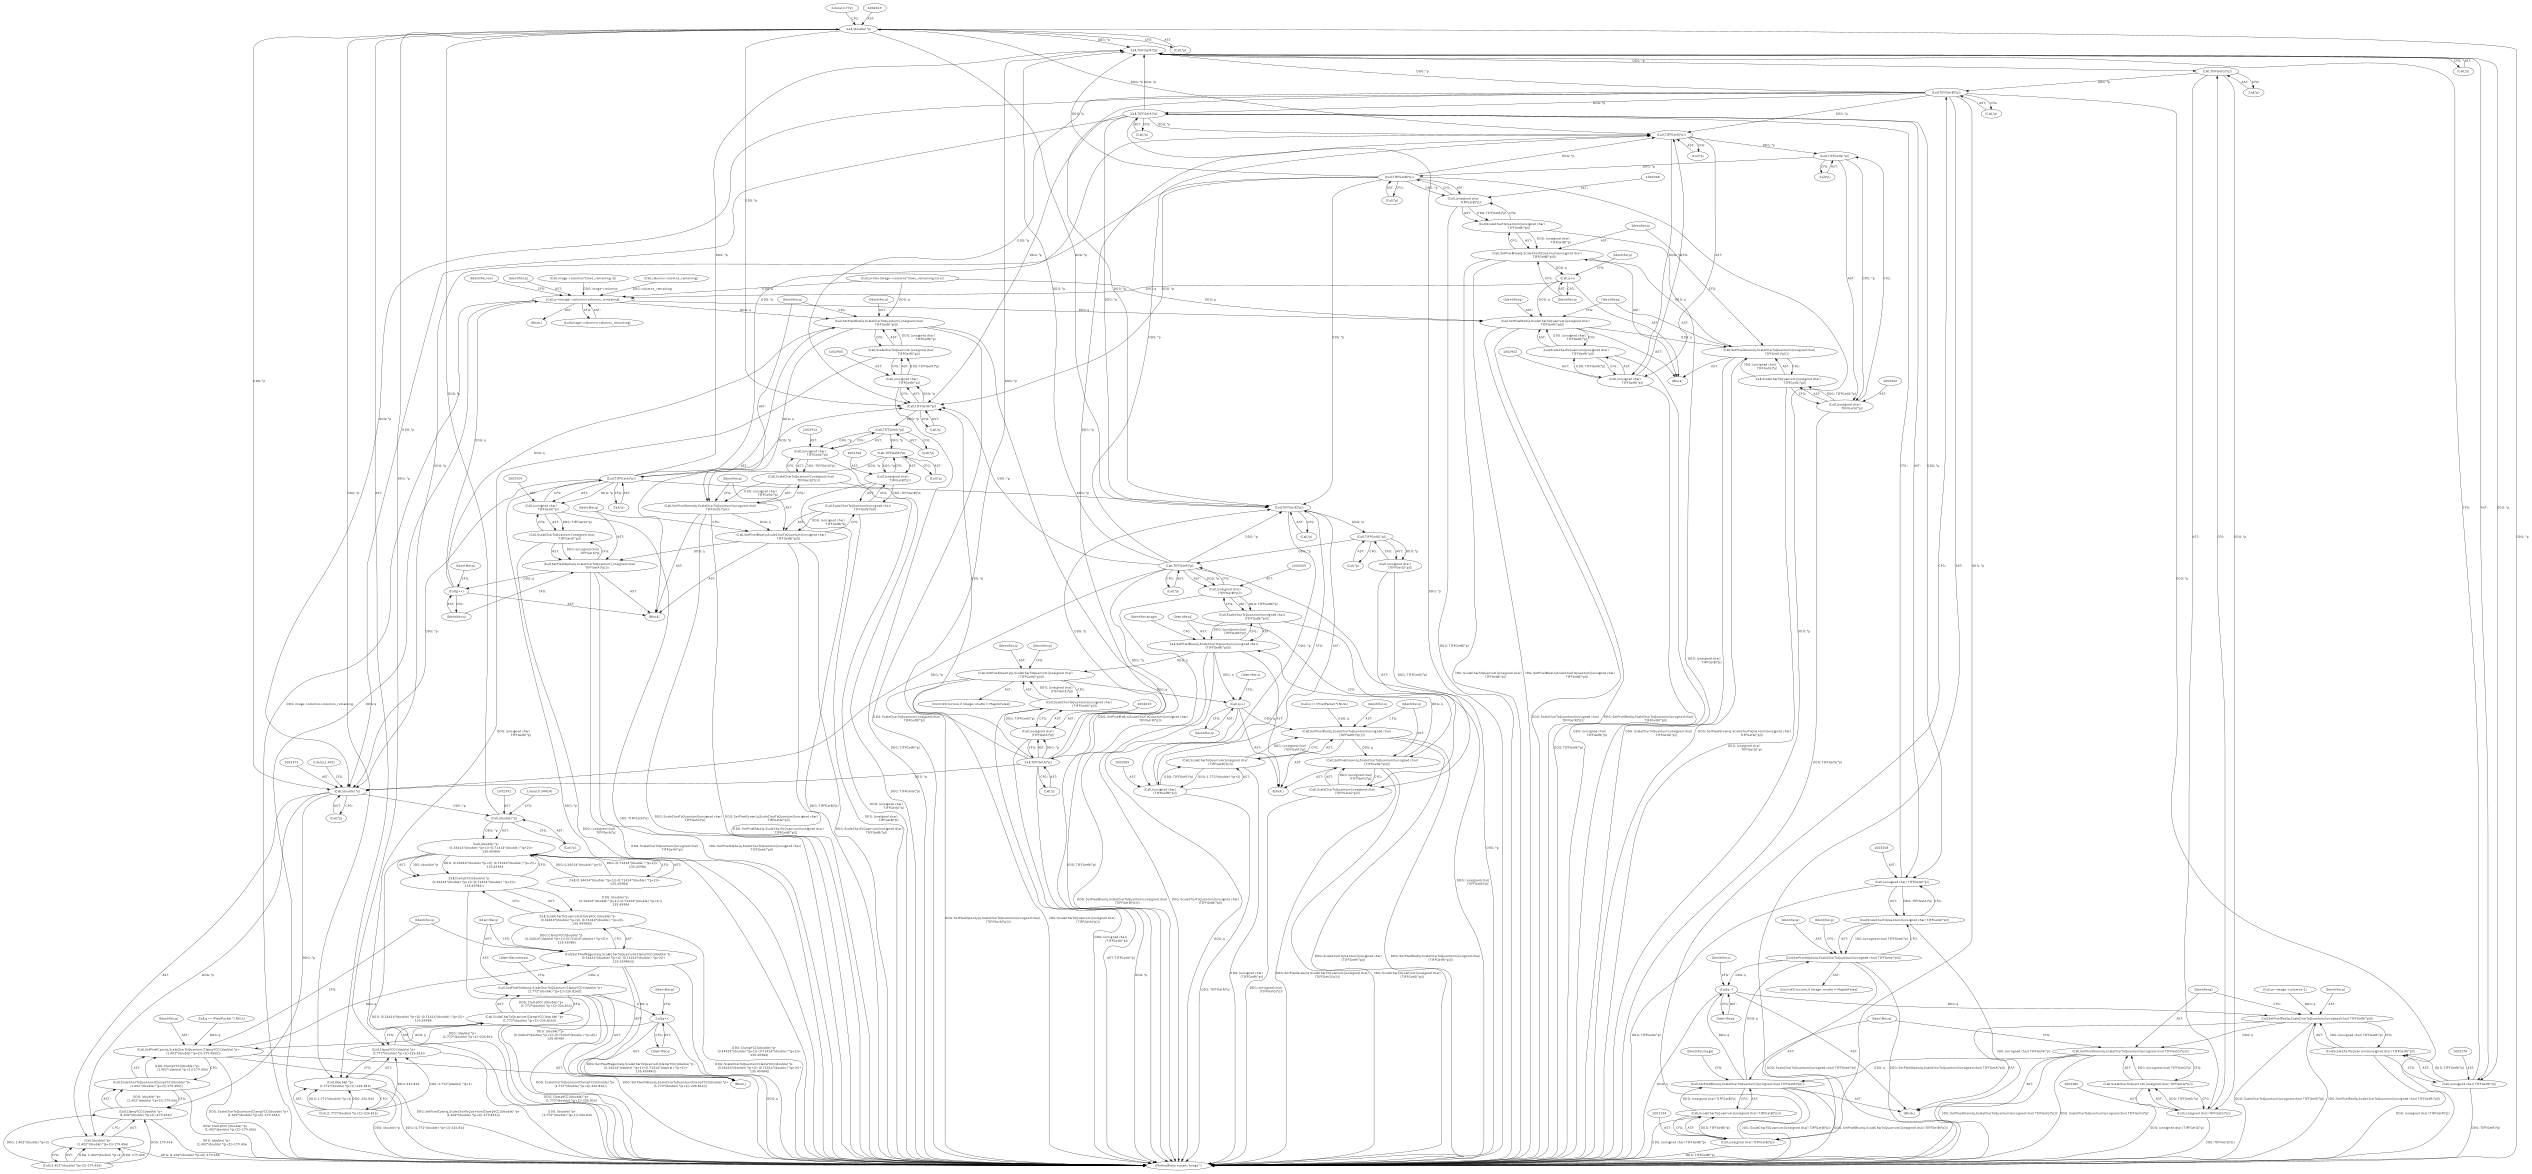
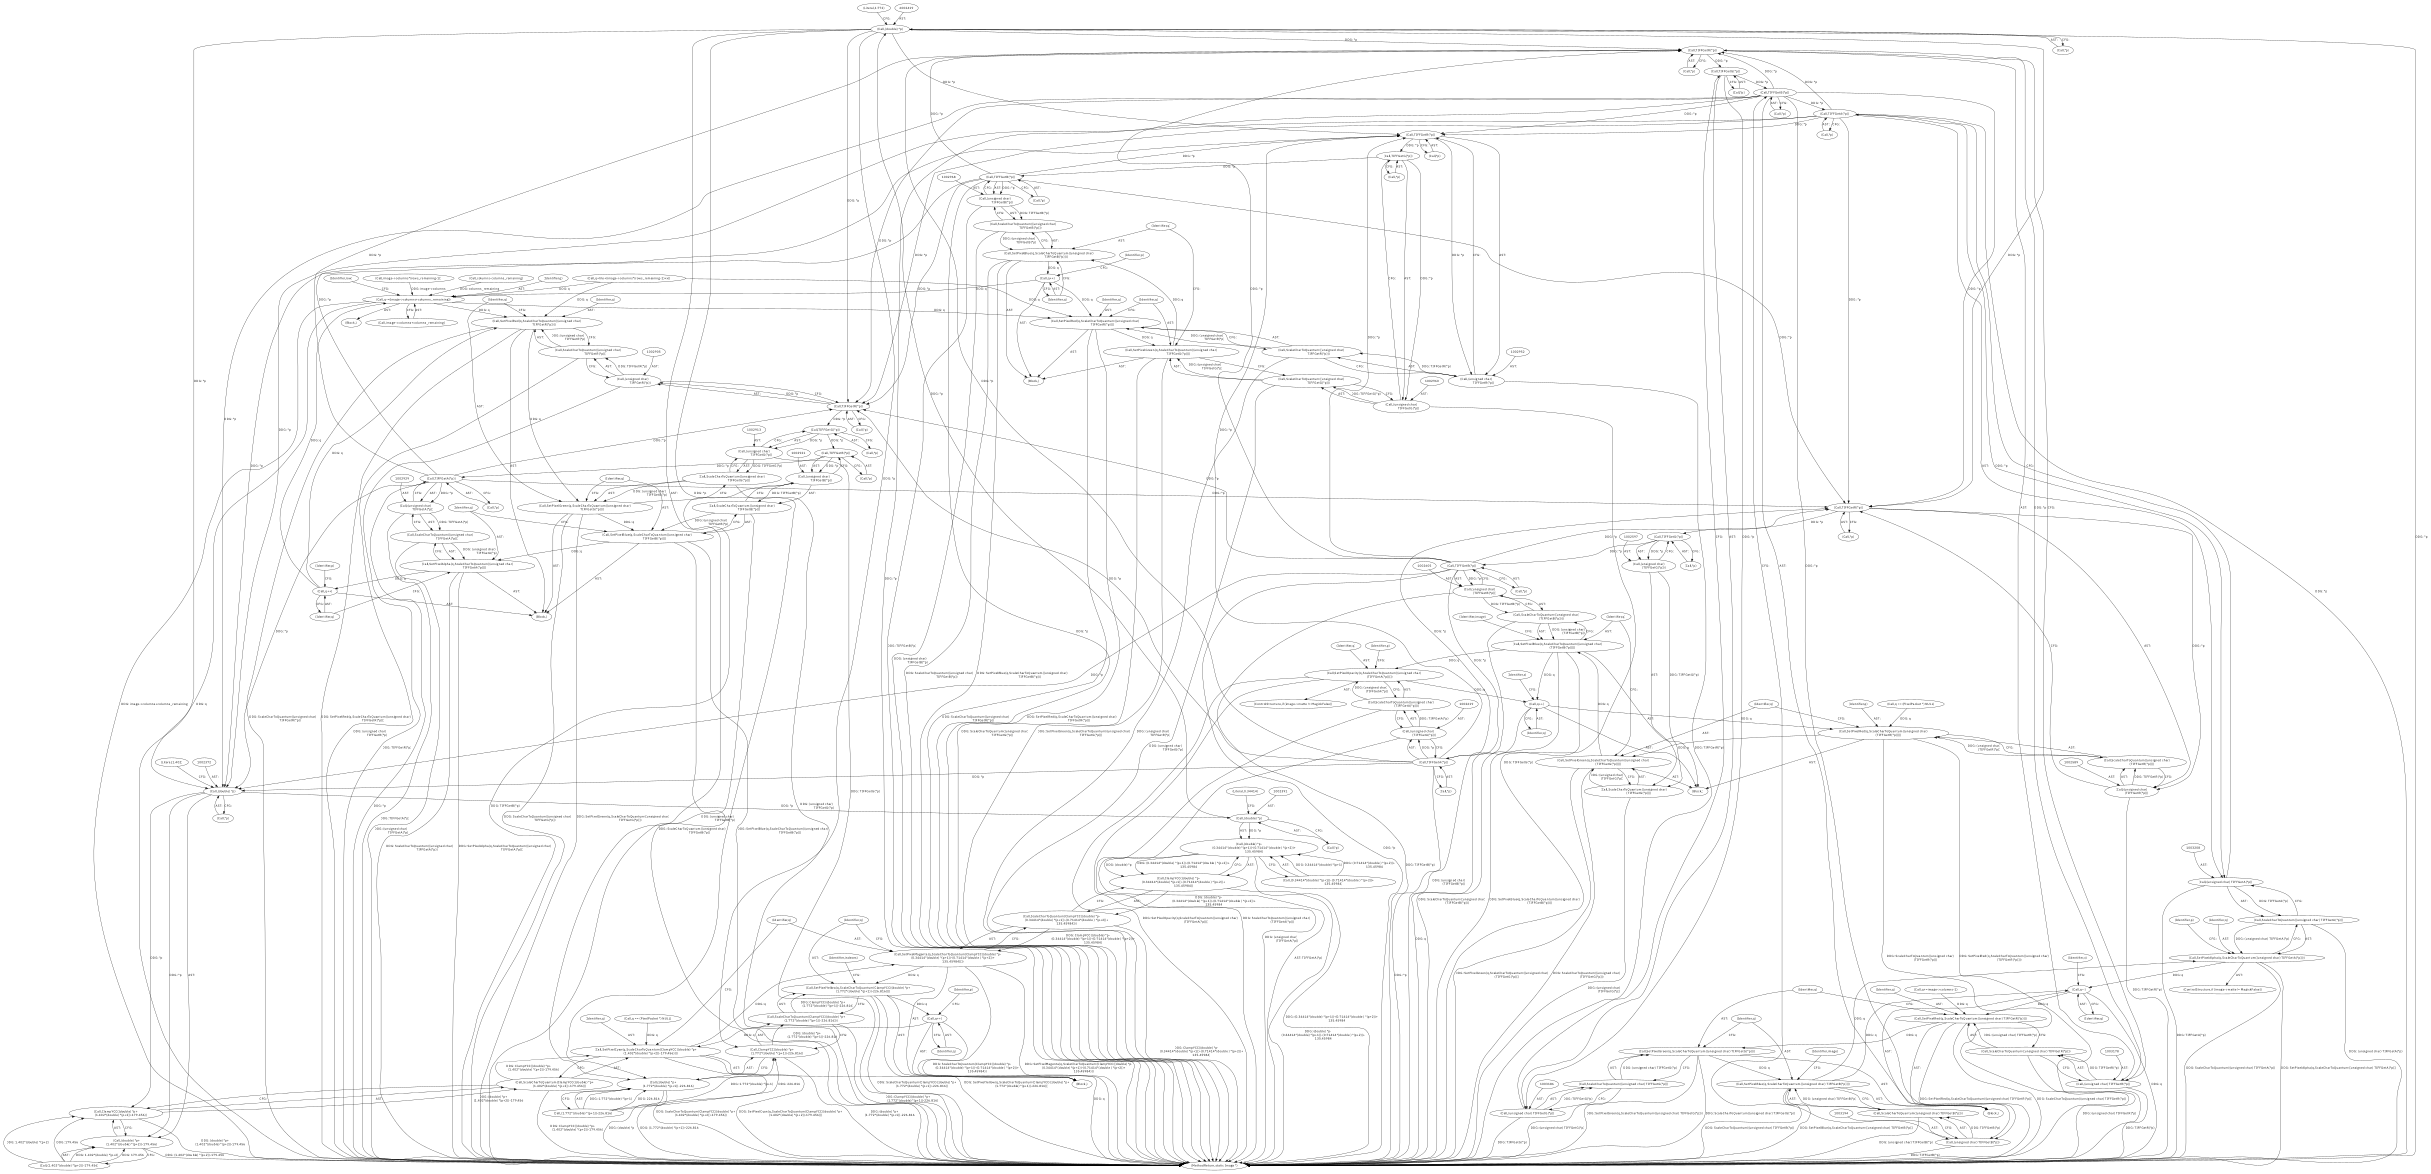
node "1002597": added
edge "(Call,ScaleCharToQuantum((unsigned char) (TIFFGetR(*p))))" -> "(Call,(unsigned char) (TIFFGetR(*p)))": label "DDG: 1.772*(double) *(p+1)" -> "CFG: "
edge "(Call,ScaleCharToQuantum((unsigned char) (TIFFGetR(*p))))" -> "(MethodReturn,static Image *)": removed, label "DDG: (unsigned char) (TIFFGetR(*p))"
